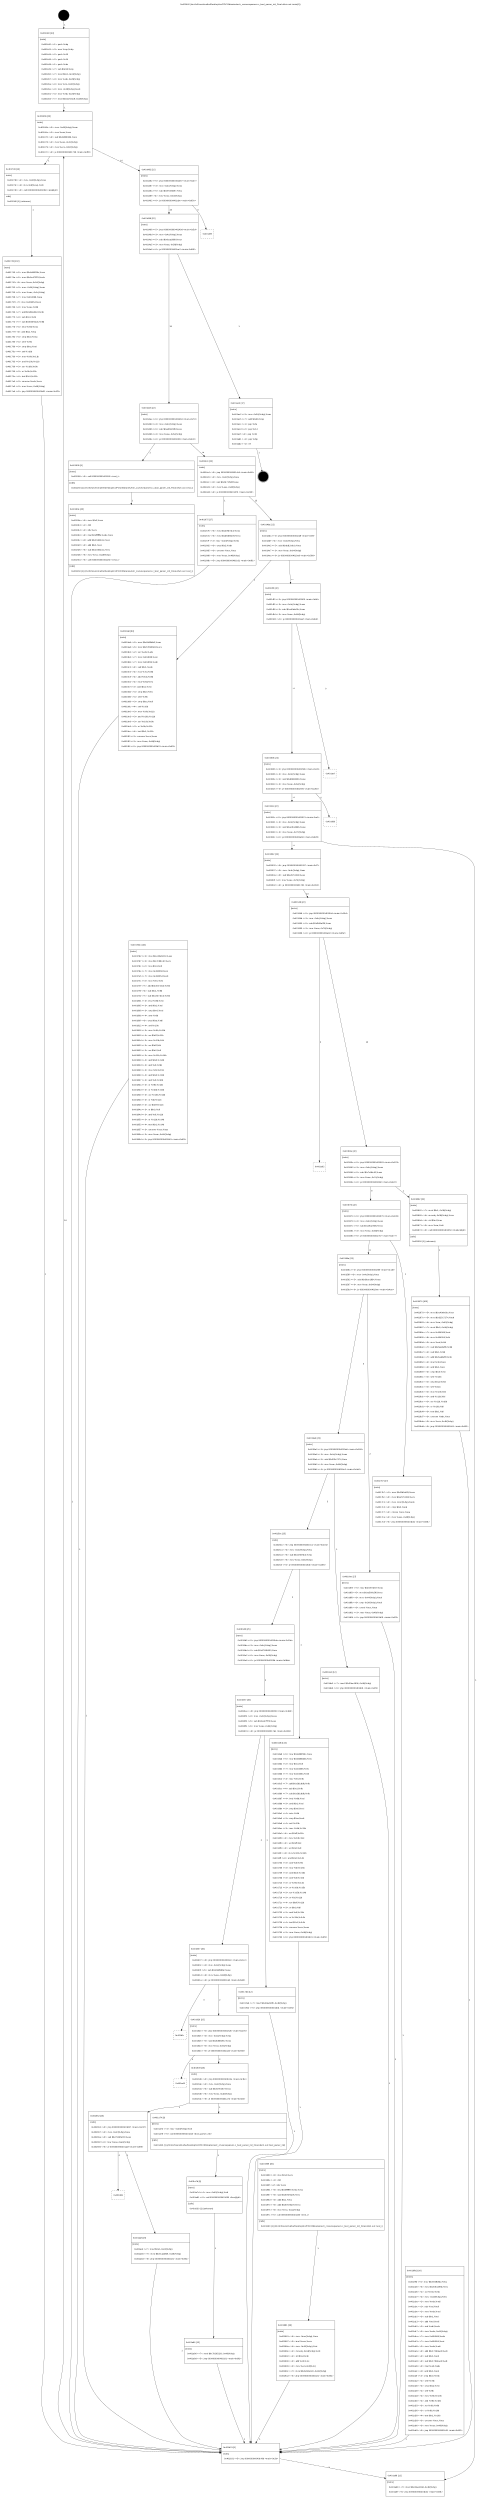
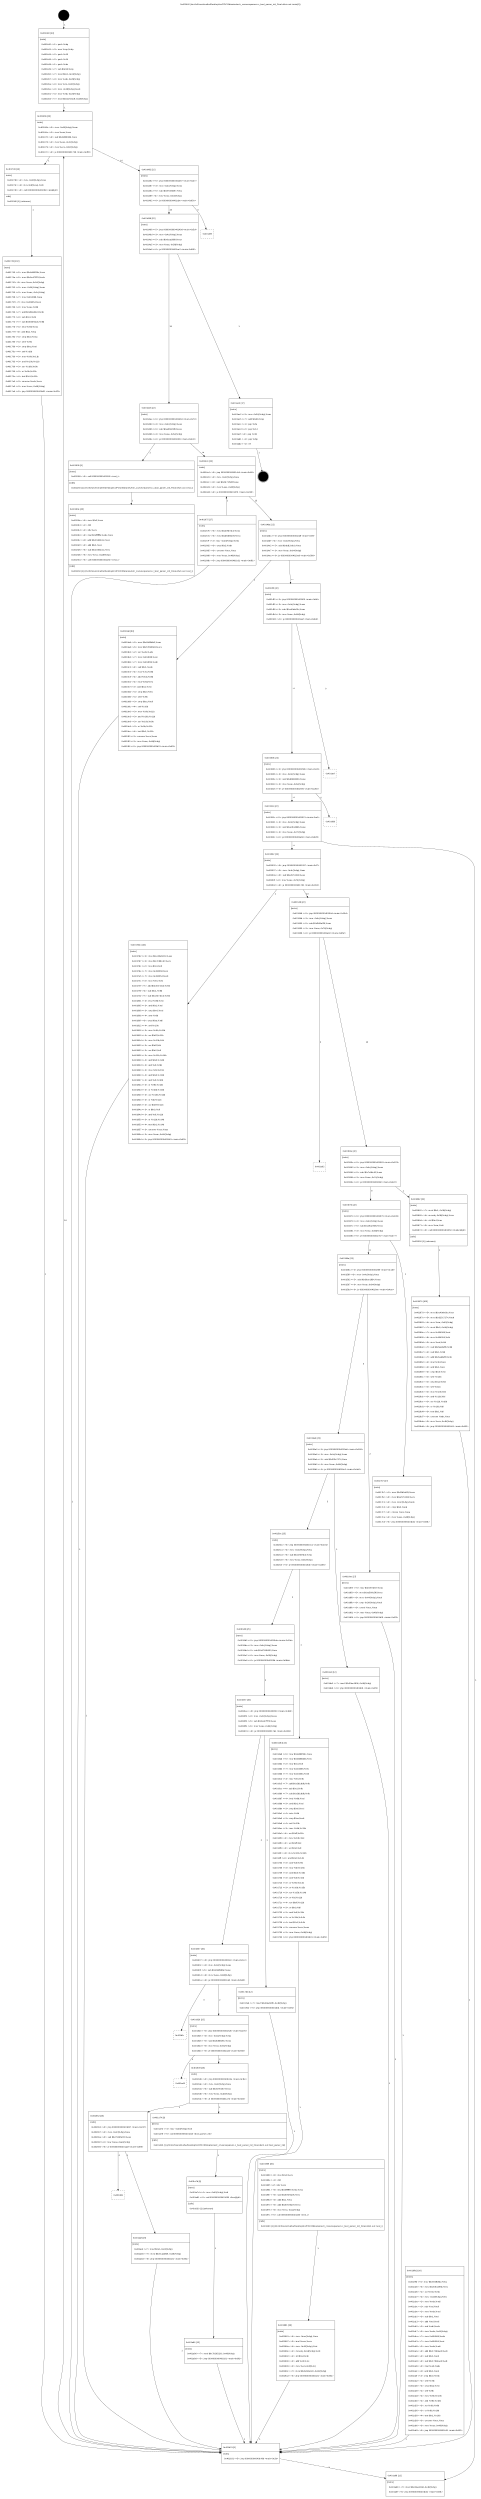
edge "0x4014c4 [22]" -> "0x401675 [27]": reversed
edge "0x401532 [22]" -> "0x4017d2 [144]": added, label "1"
